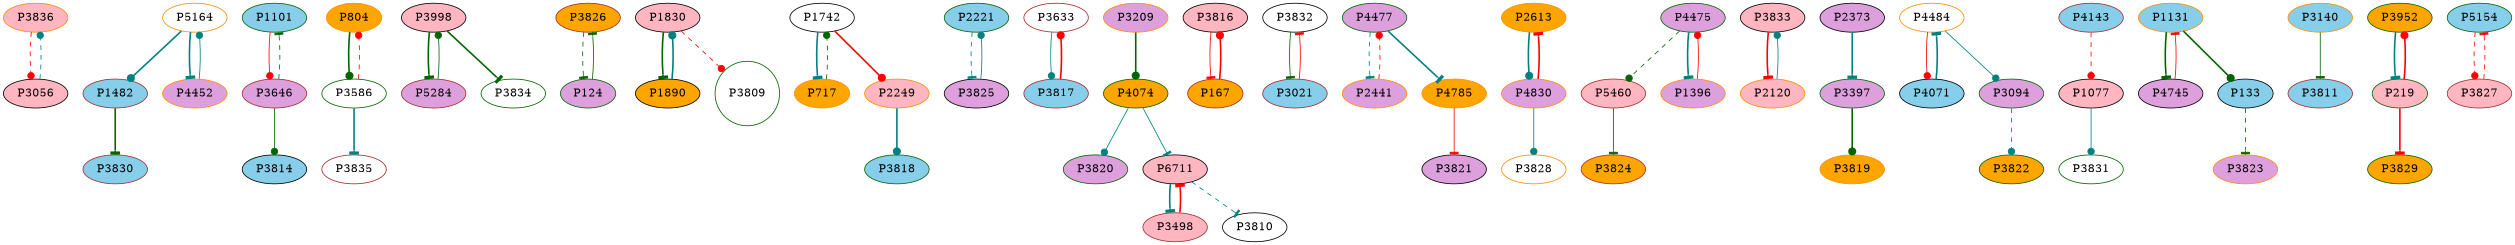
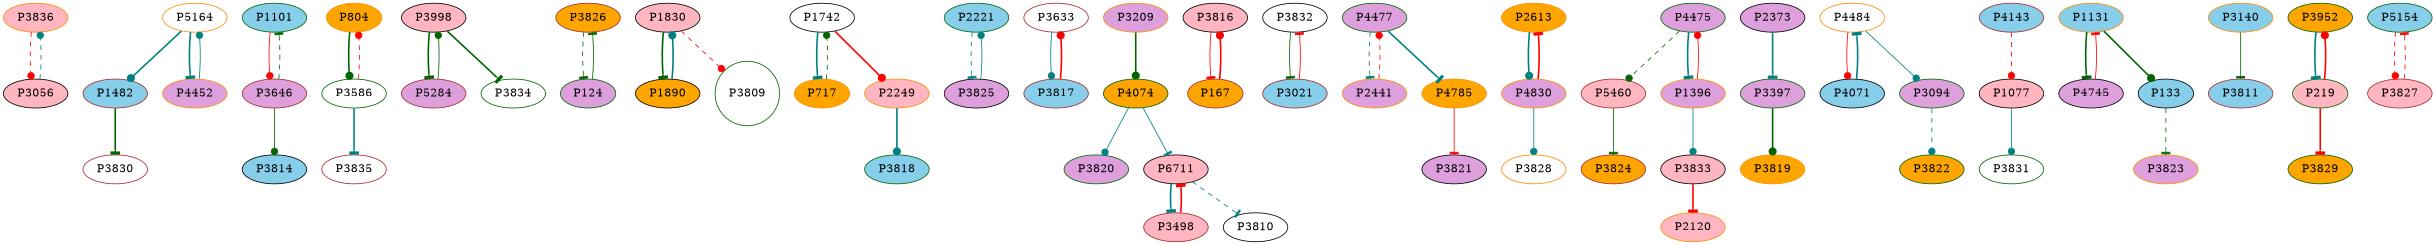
edge "P2120" -> "P3833": now "P1396" -> "P3833"
node "P3830": fillcolor skyblue -> white
